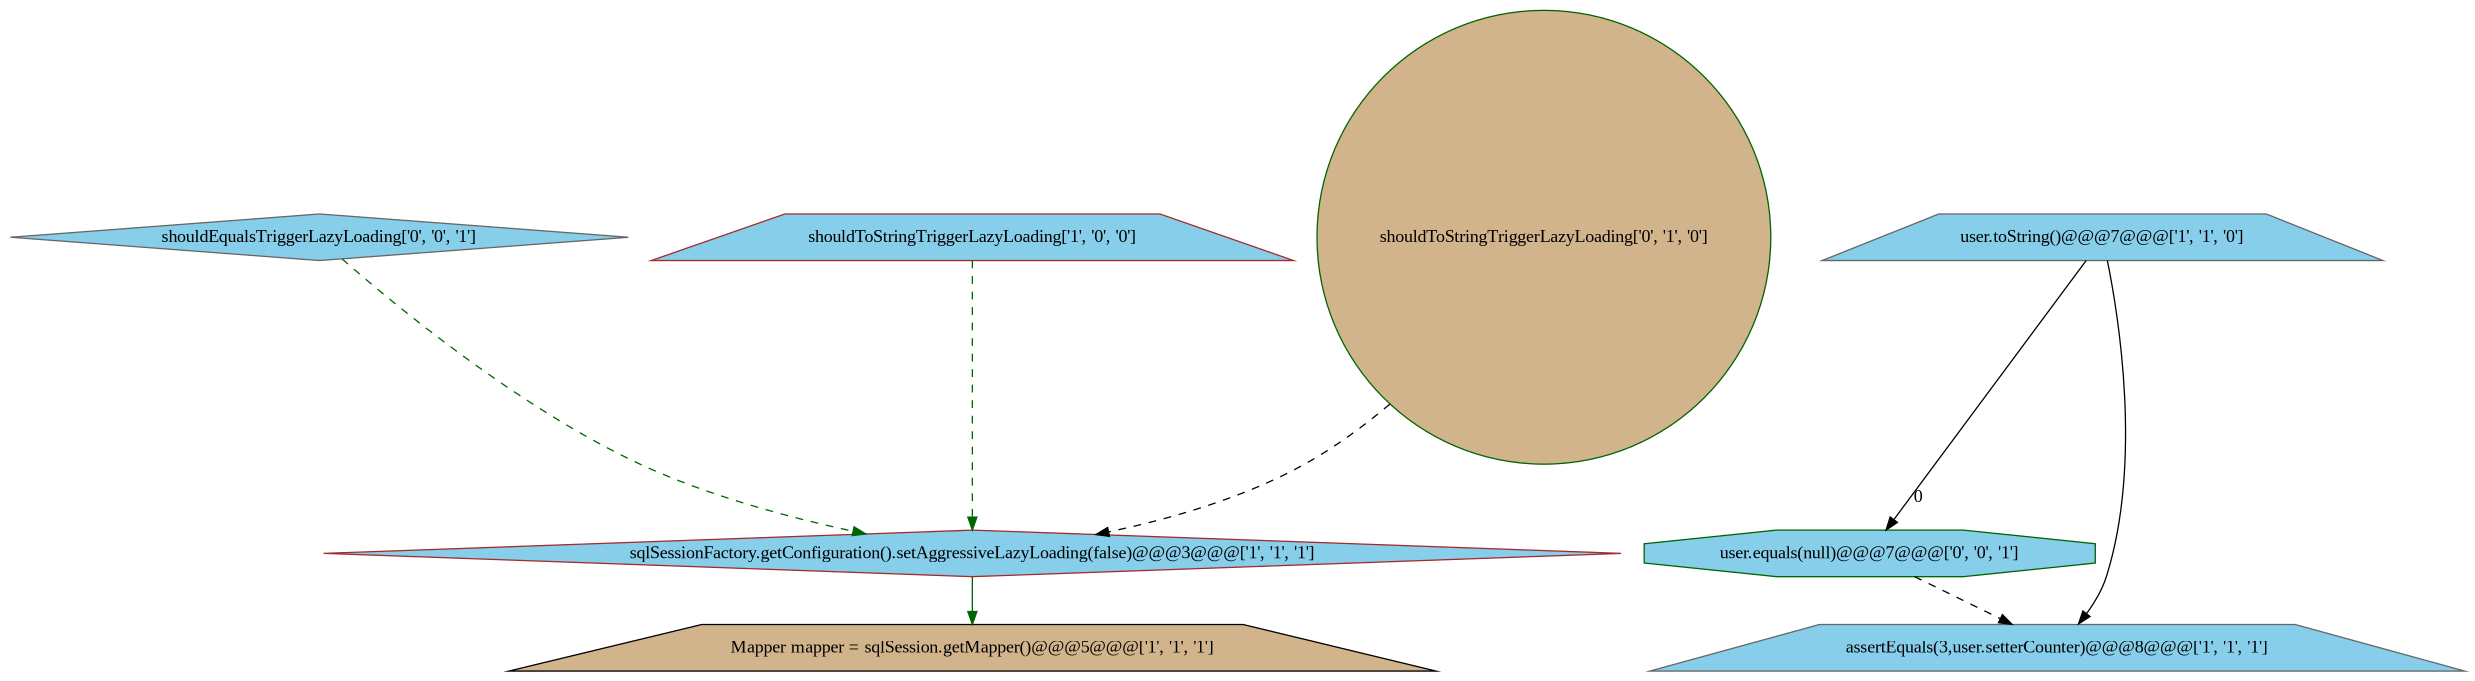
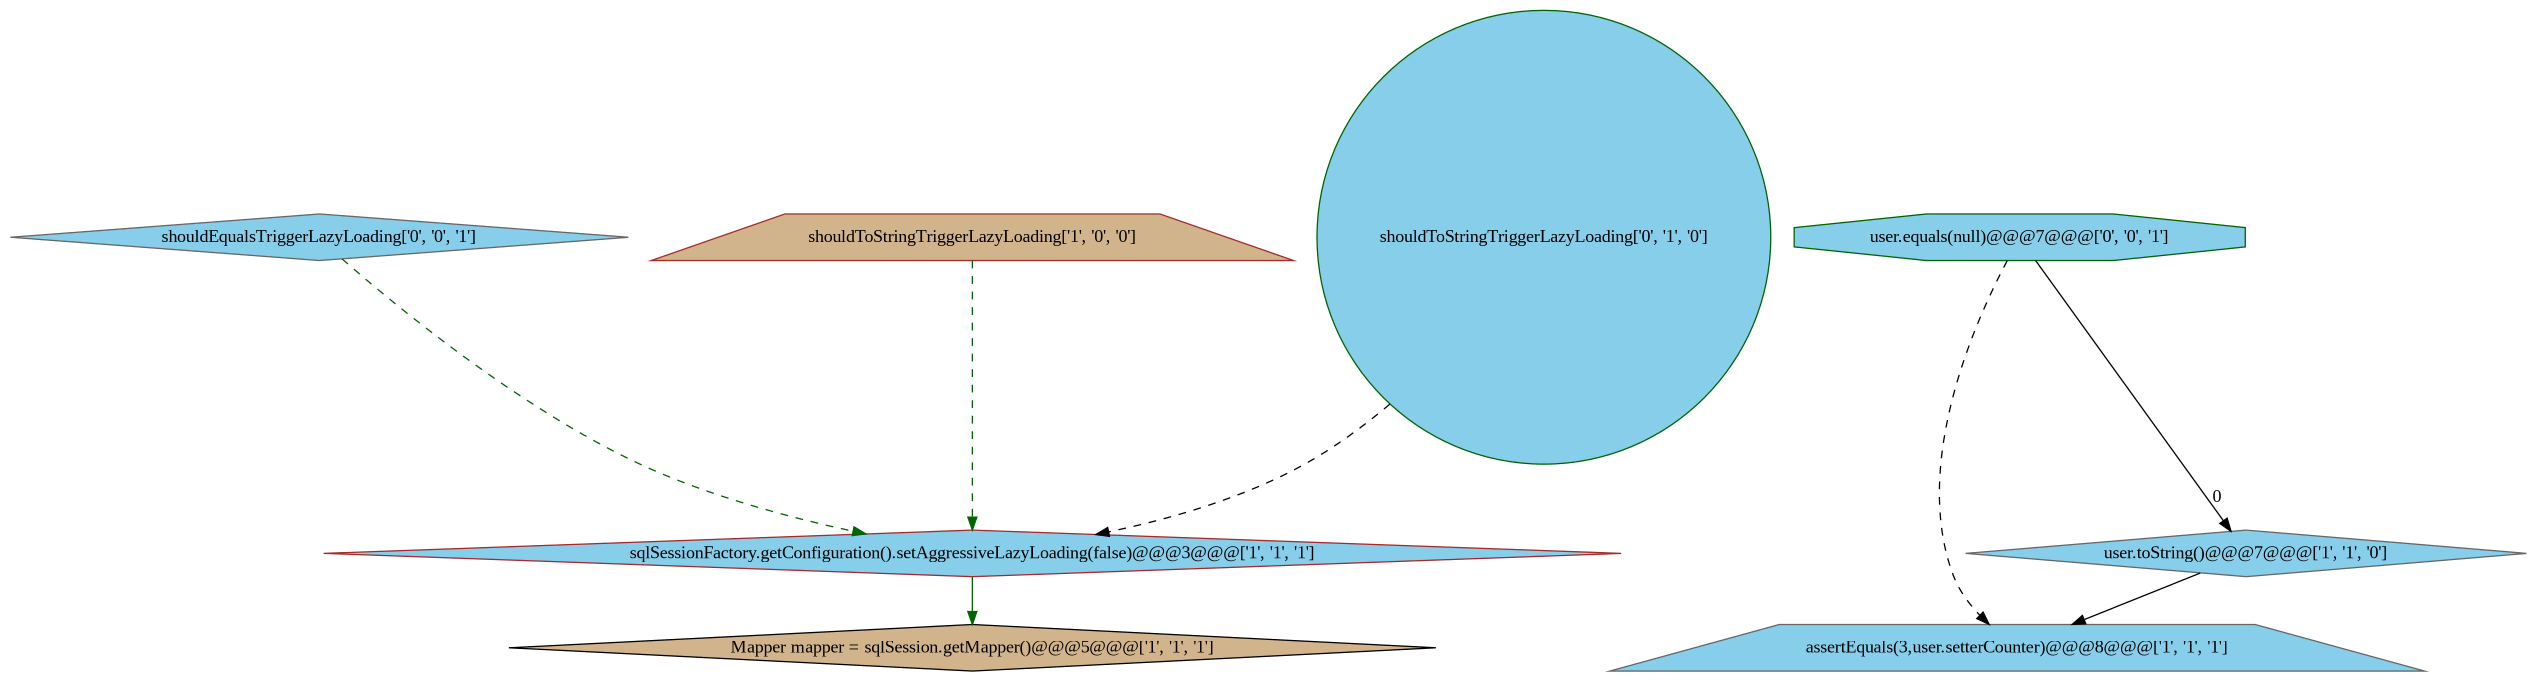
node "shouldToStringTriggerLazyLoading['1', '0', '0']": fillcolor skyblue -> tan
node "shouldToStringTriggerLazyLoading['0', '1', '0']": fillcolor tan -> skyblue
node "user.toString()@@@7@@@['1', '1', '0']": shape trapezium -> diamond
edge "user.toString()@@@7@@@['1', '1', '0']" -> "user.equals(null)@@@7@@@['0', '0', '1']": reversed
node "Mapper mapper = sqlSession.getMapper()@@@5@@@['1', '1', '1']": shape trapezium -> diamond
